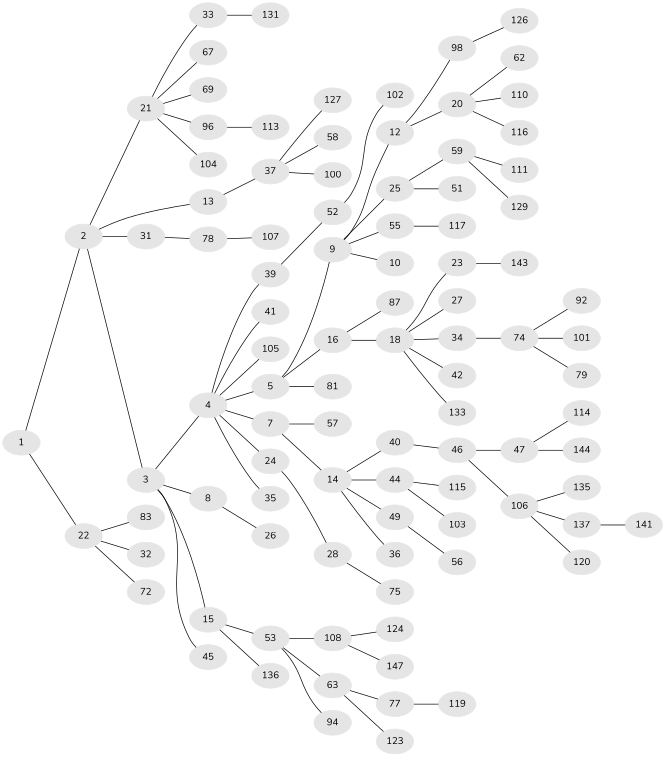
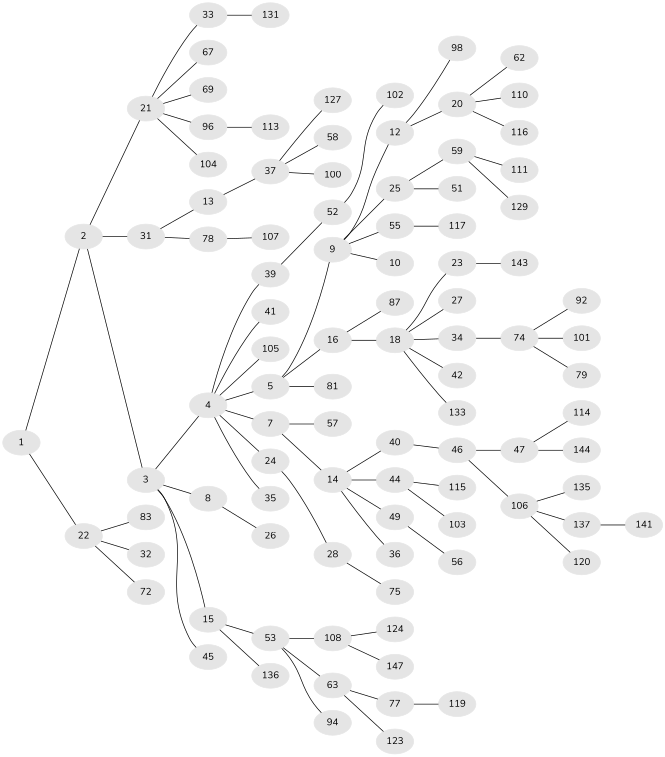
node "126": removed
edge "13" -- "2": now "13" -- "31"
